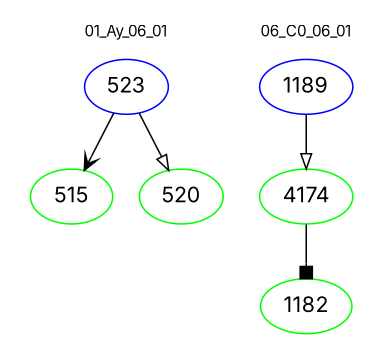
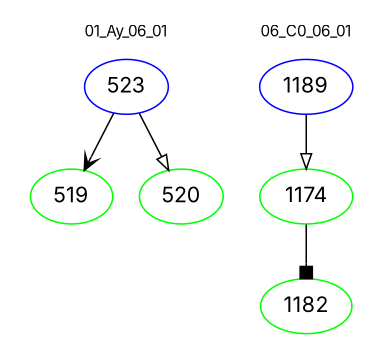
node "515": label "515" -> "519"
node "4174": label "4174" -> "1174"
